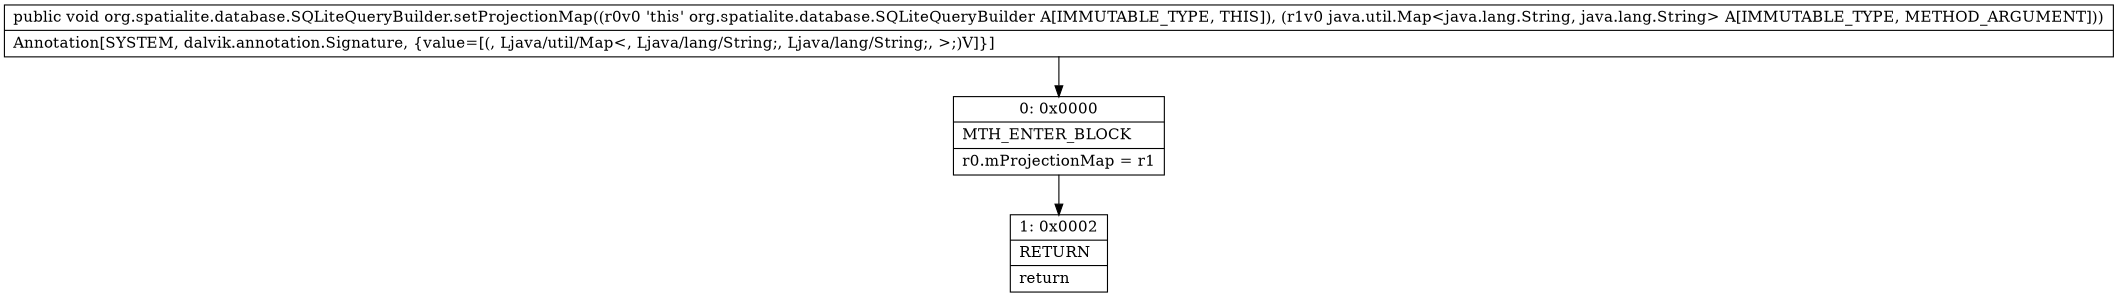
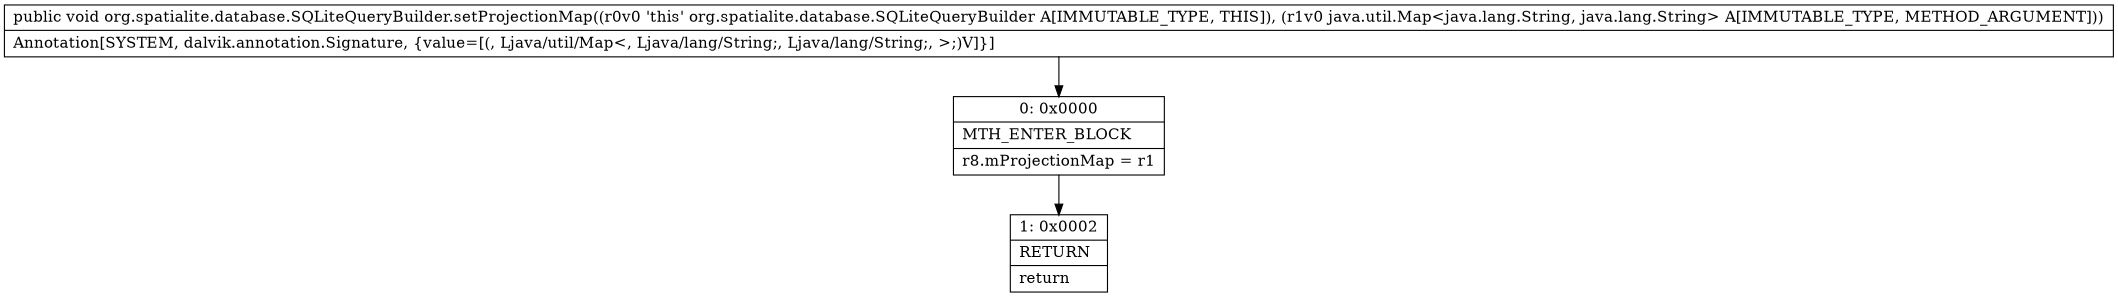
node "0: 0x0000": text "r0.mProjectionMap = r1" -> "r8.mProjectionMap = r1"
